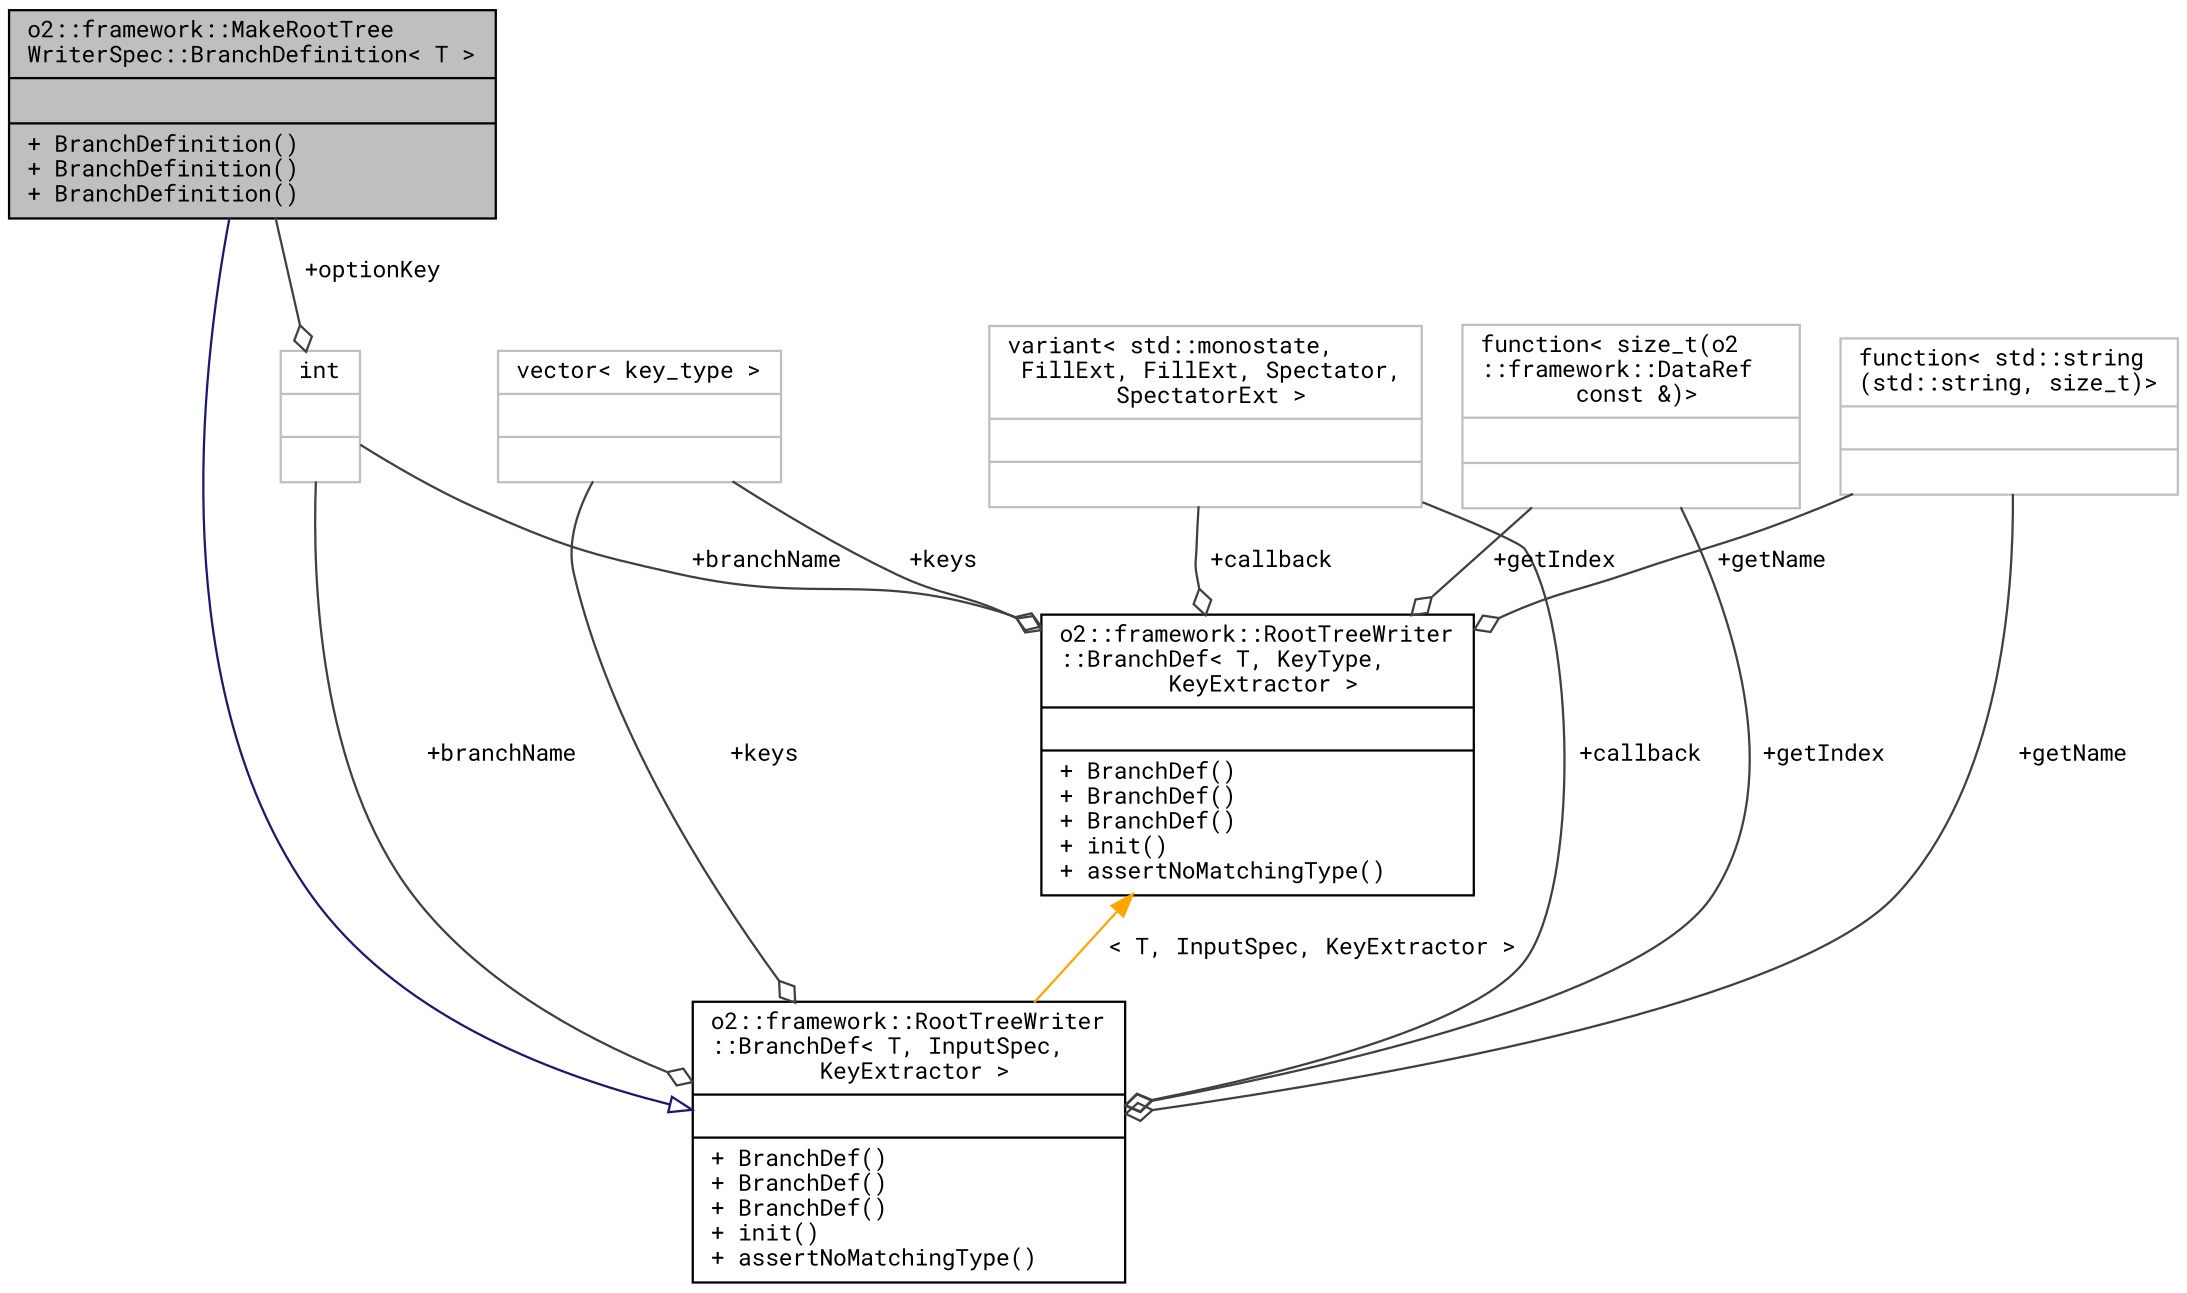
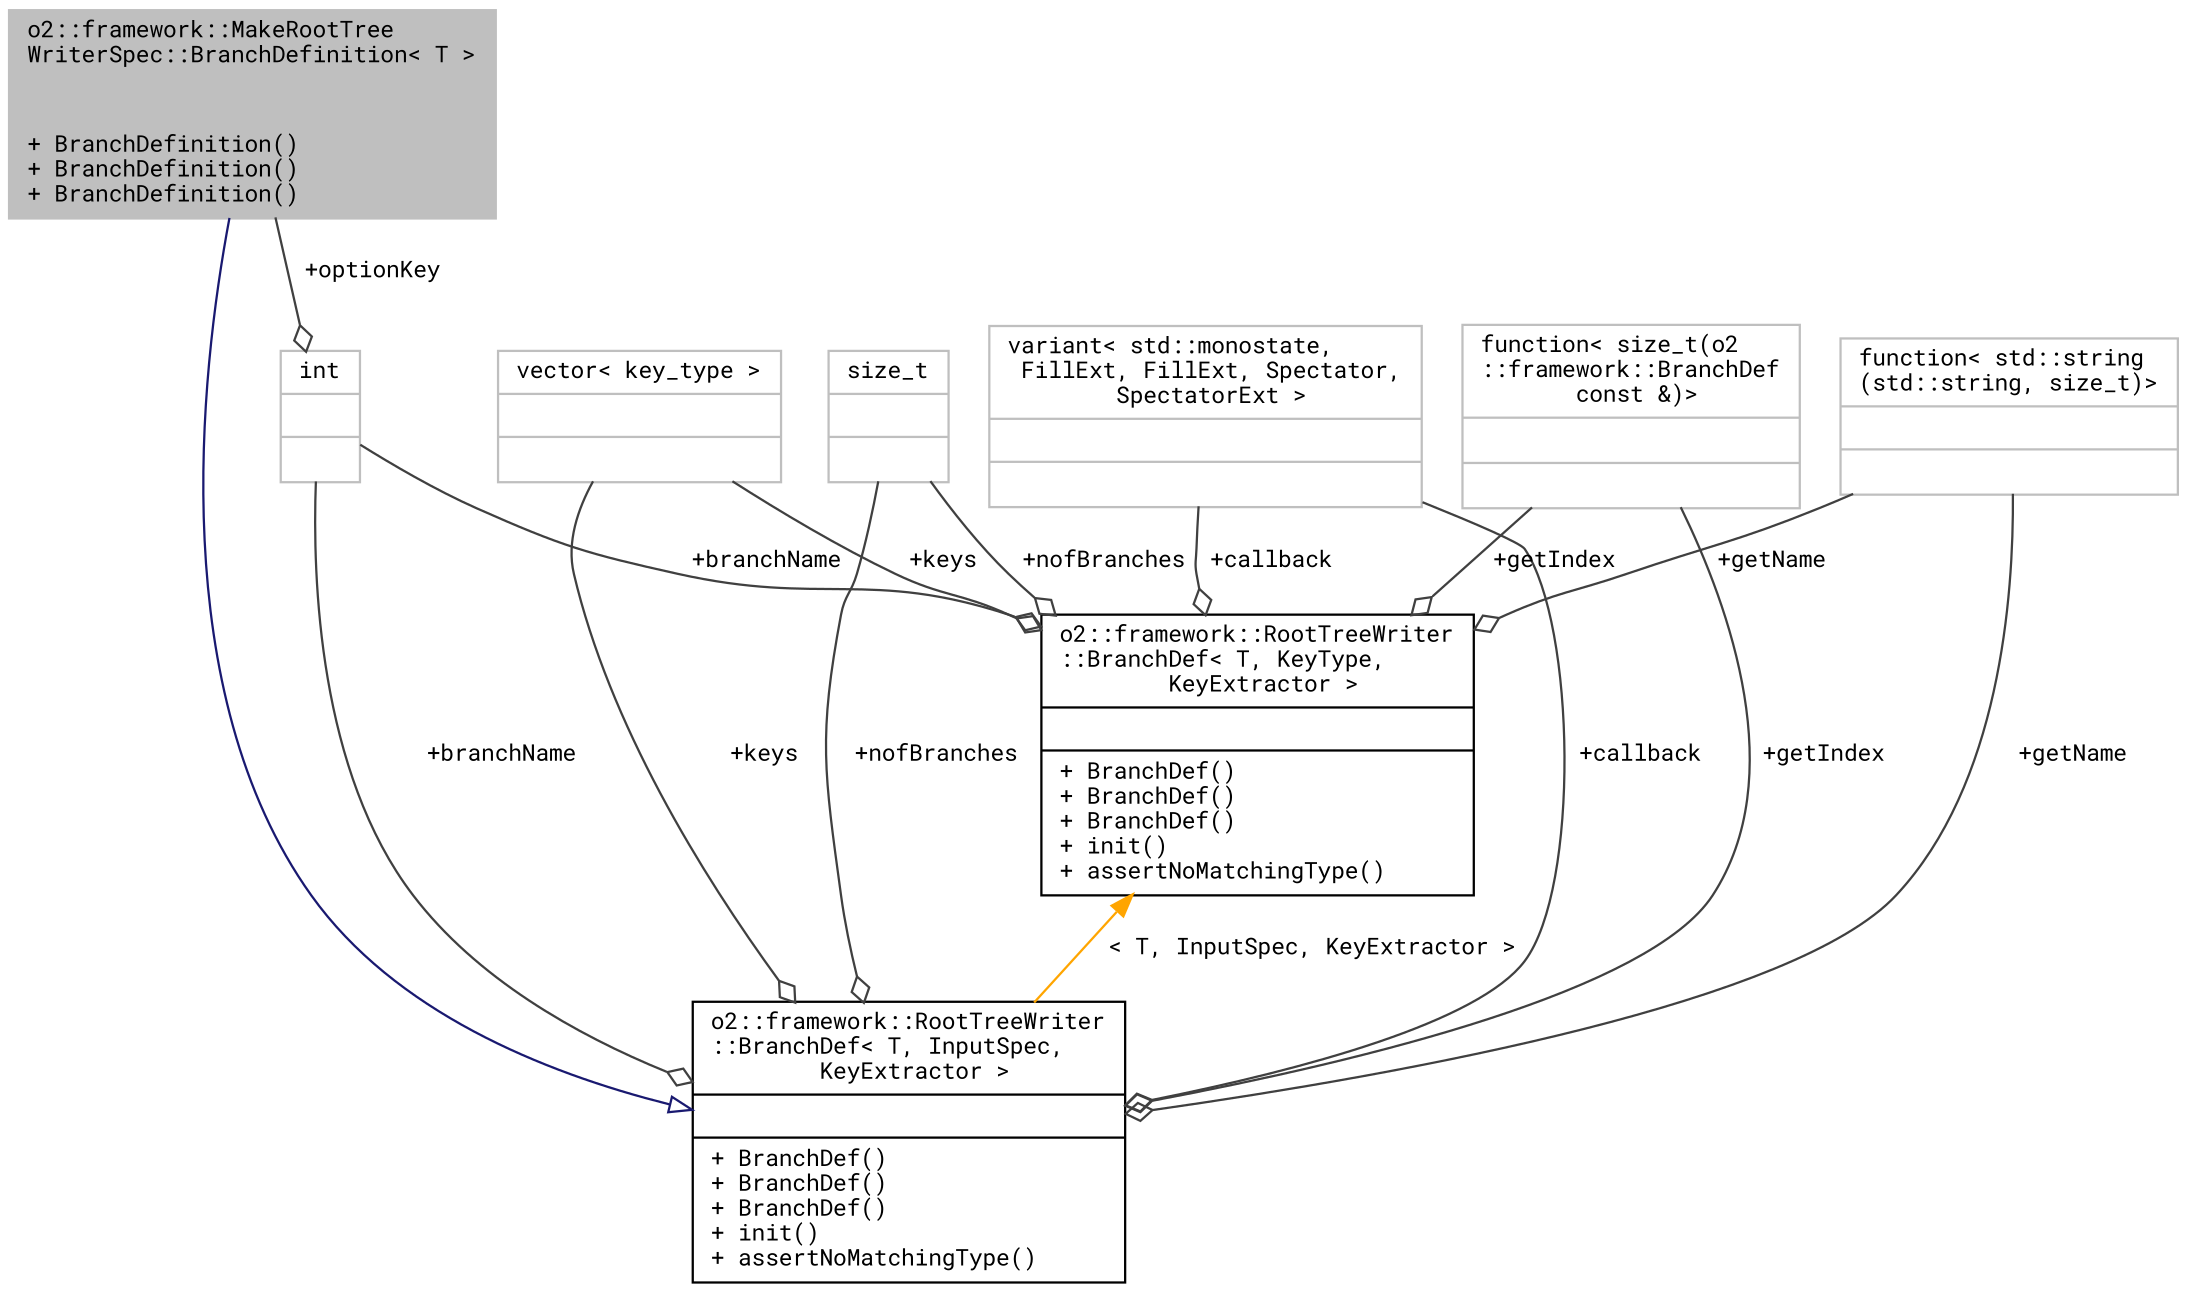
node "o2::framework::MakeRootTree": color black -> grey75
node "function< size_t(o2": text "::framework::DataRef" -> "::framework::BranchDef"
node "size_t": added
